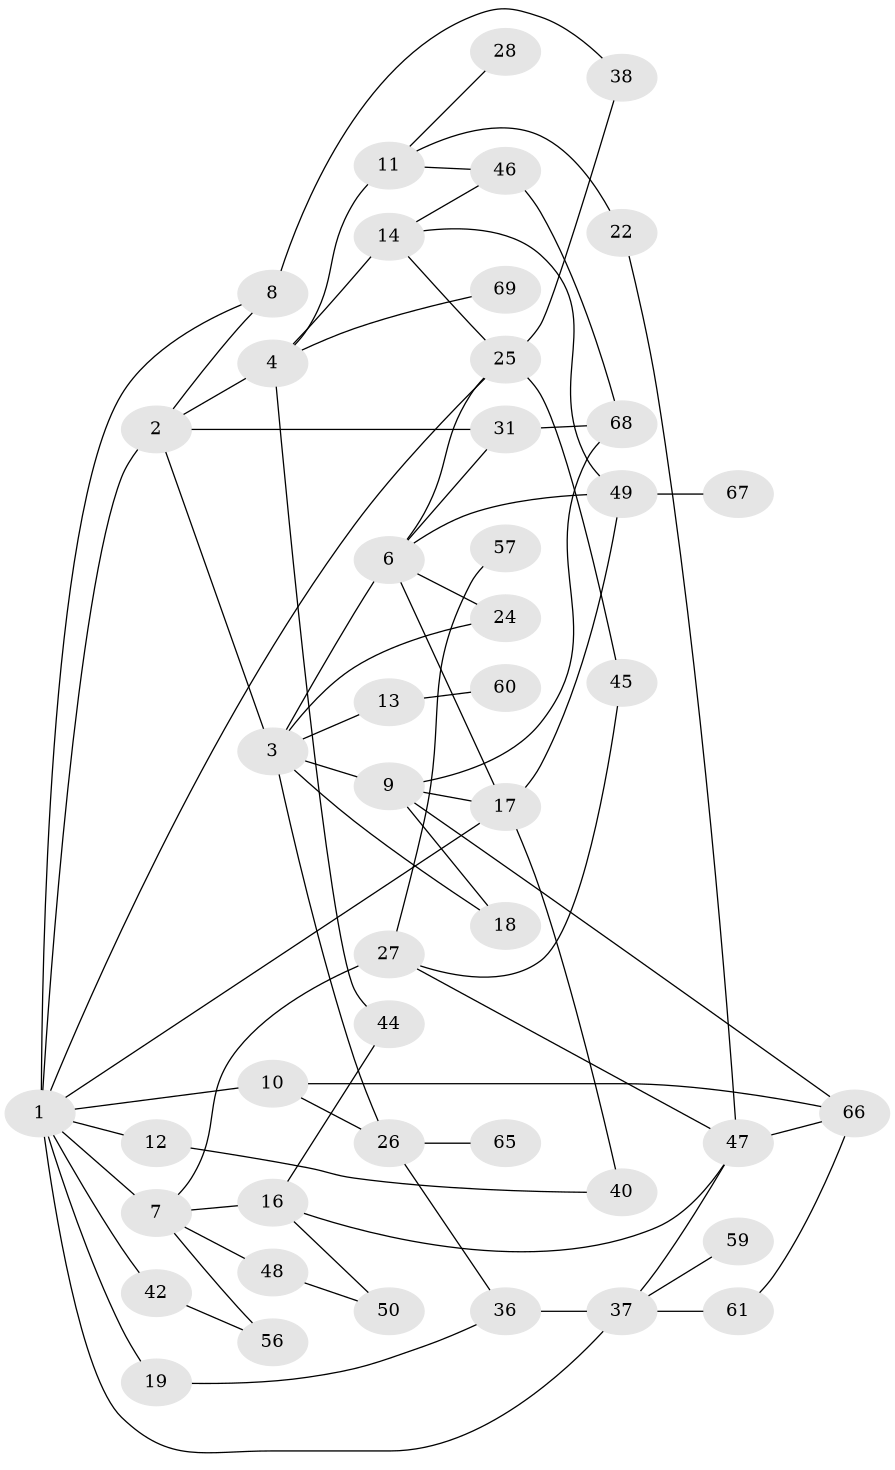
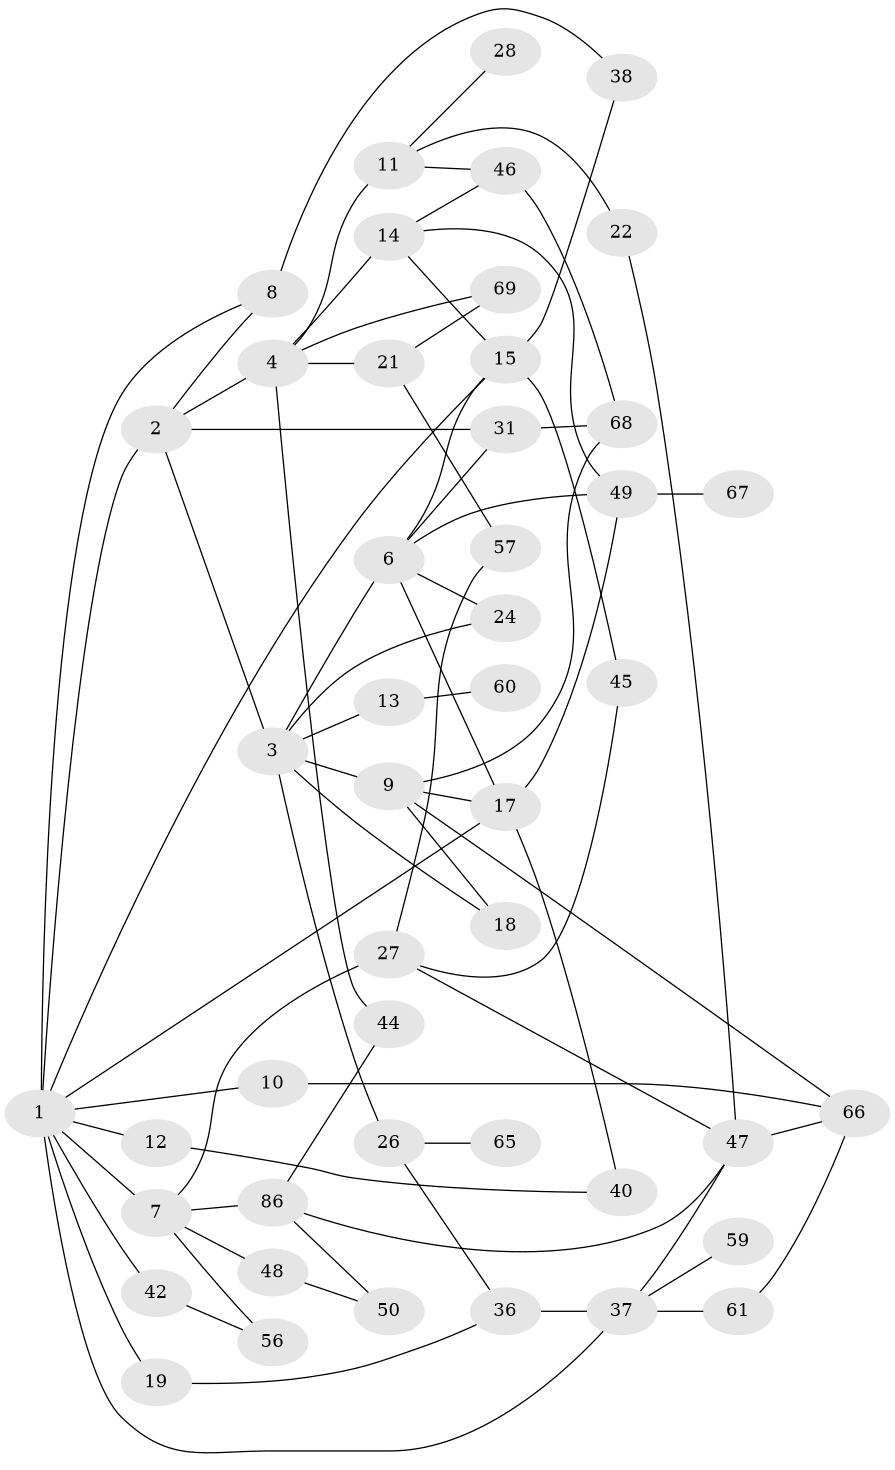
node "25": label "25" -> "15"
node "21": added
edge "10" -- "26": removed
node "16": label "16" -> "86"
